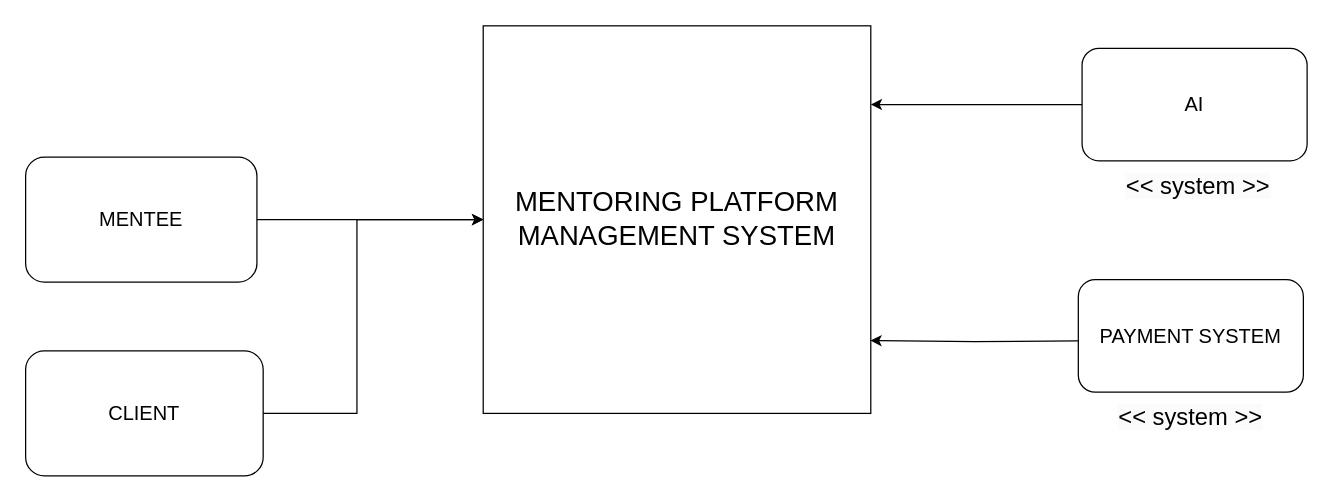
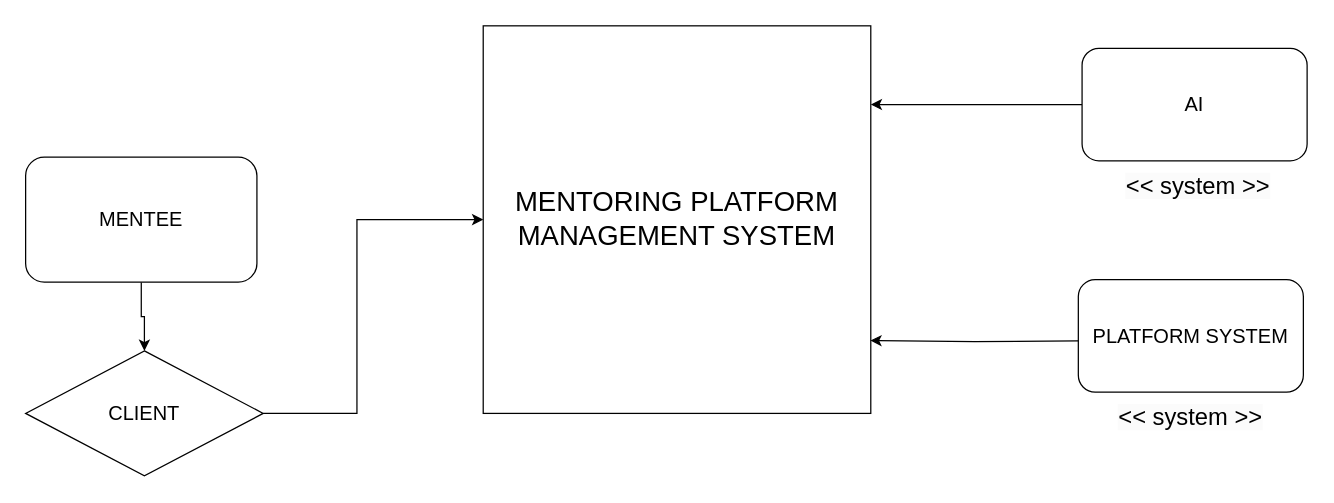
edge "MENTEE" -> "MENTORING PLATFORM MANAGEMENT SYSTEM": now "MENTEE" -> "CLIENT"
node "PAYMENT SYSTEM": label "PAYMENT SYSTEM" -> "PLATFORM SYSTEM"
node "CLIENT": shape rounded rectangle -> diamond
